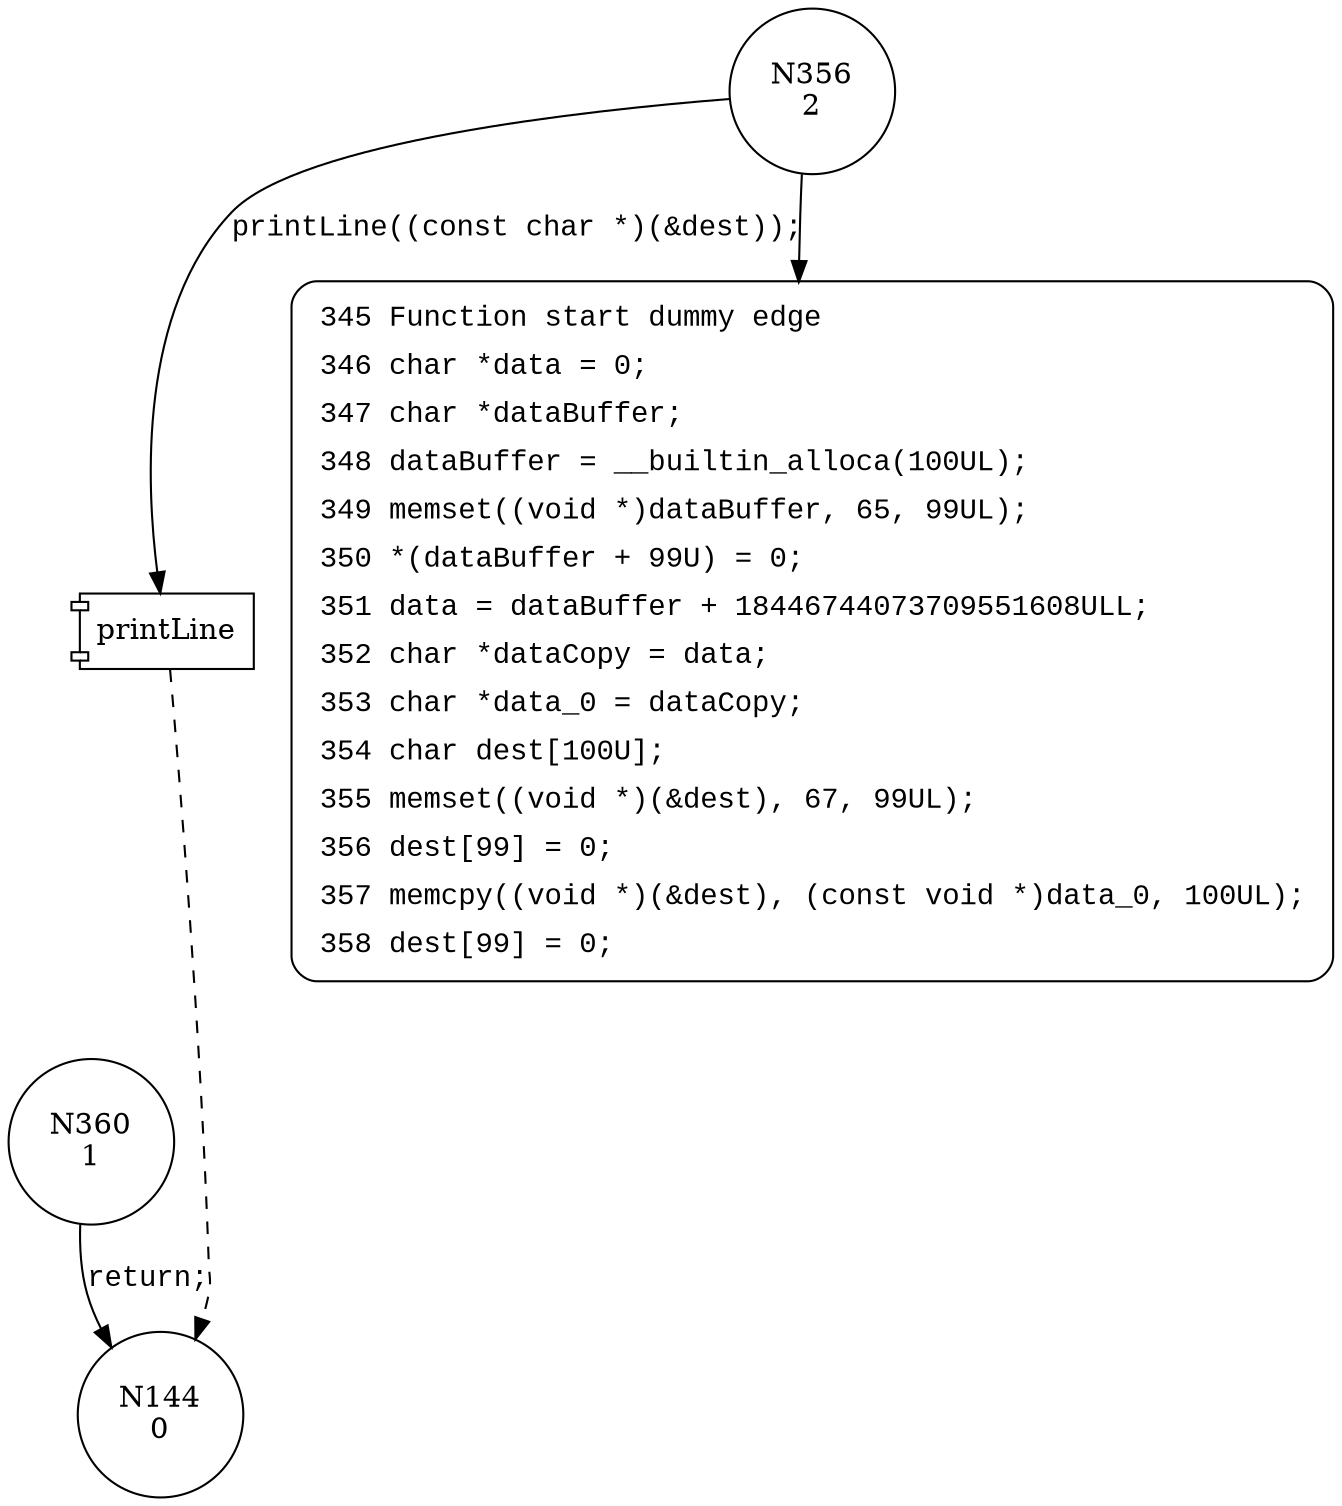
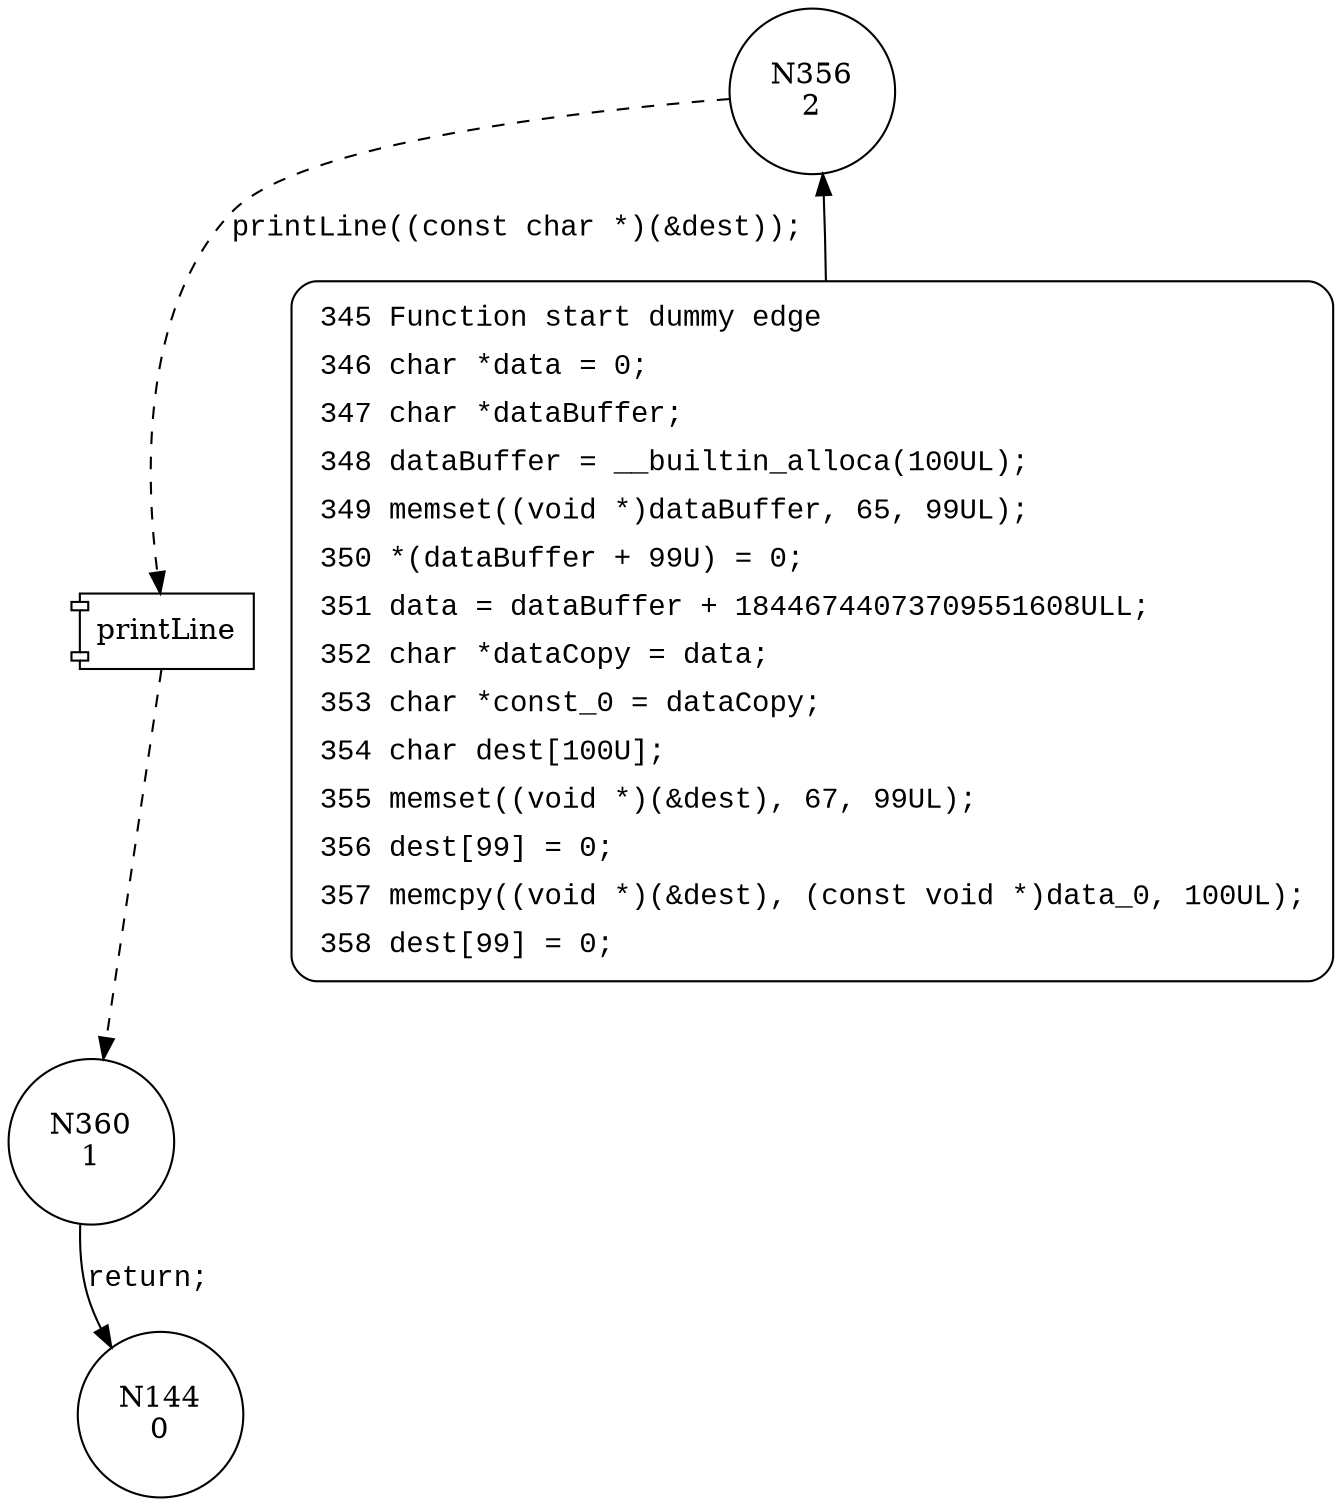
edge "N356 2" -> "printLine": style solid -> dashed
edge "N356 2" -> "345": reversed
node "345": text "char *data_0 = dataCopy;" -> "char *const_0 = dataCopy;"
edge "printLine" -> "N144 0": now "printLine" -> "N360 1"
